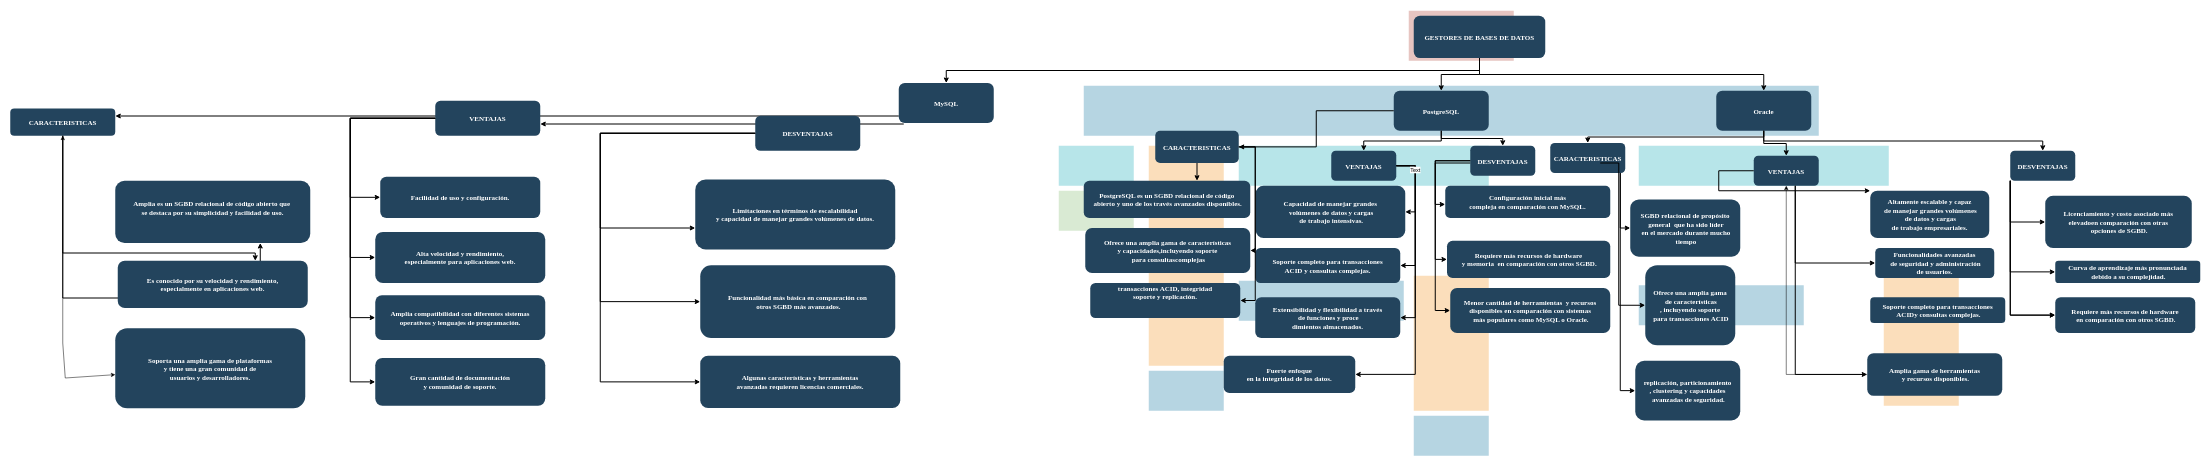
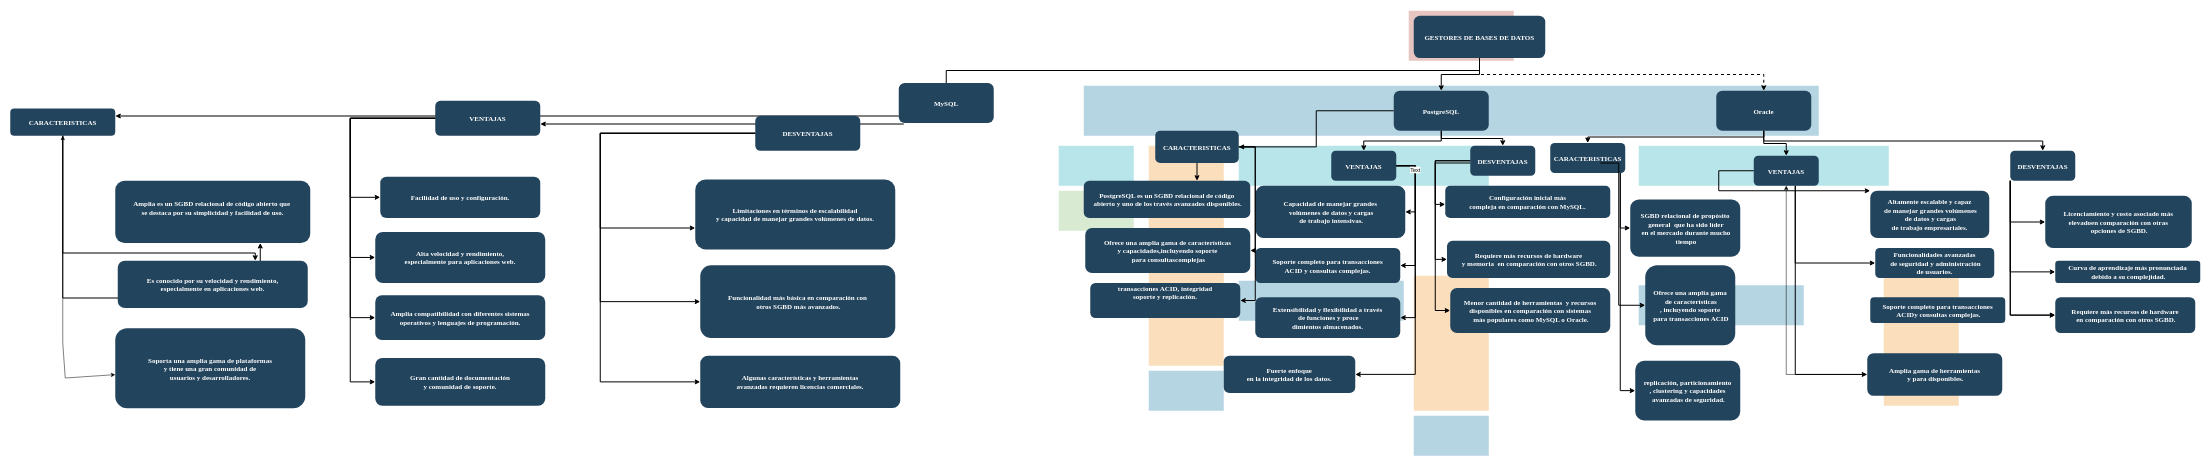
edge "GESTORES DE BASES DE DATOS" -> "Oracle": style solid -> dashed
edge "GESTORES DE BASES DE DATOS" -> "MySQL": arrowhead classic -> none
node "Amplia gama de herramientas y recursos disponibles.": label "Amplia gama de herramientas y recursos disponibles." -> "Amplia gama de herramientas y para disponibles."
